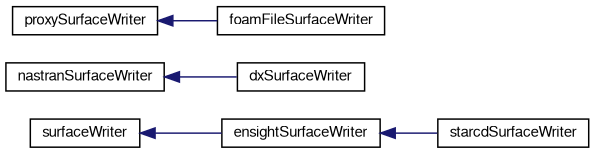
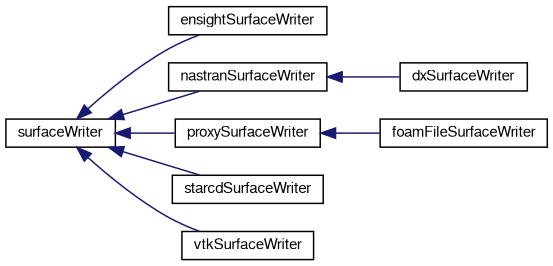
edge "nastranSurfaceWriter" -> "surfaceWriter": added
edge "proxySurfaceWriter" -> "surfaceWriter": added
edge "starcdSurfaceWriter" -> "ensightSurfaceWriter": now "starcdSurfaceWriter" -> "surfaceWriter"
node "vtkSurfaceWriter": added
